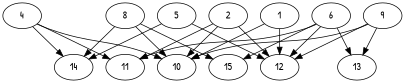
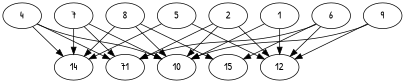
node "7": added
node "11": label "11" -> "71"
node "13": removed
